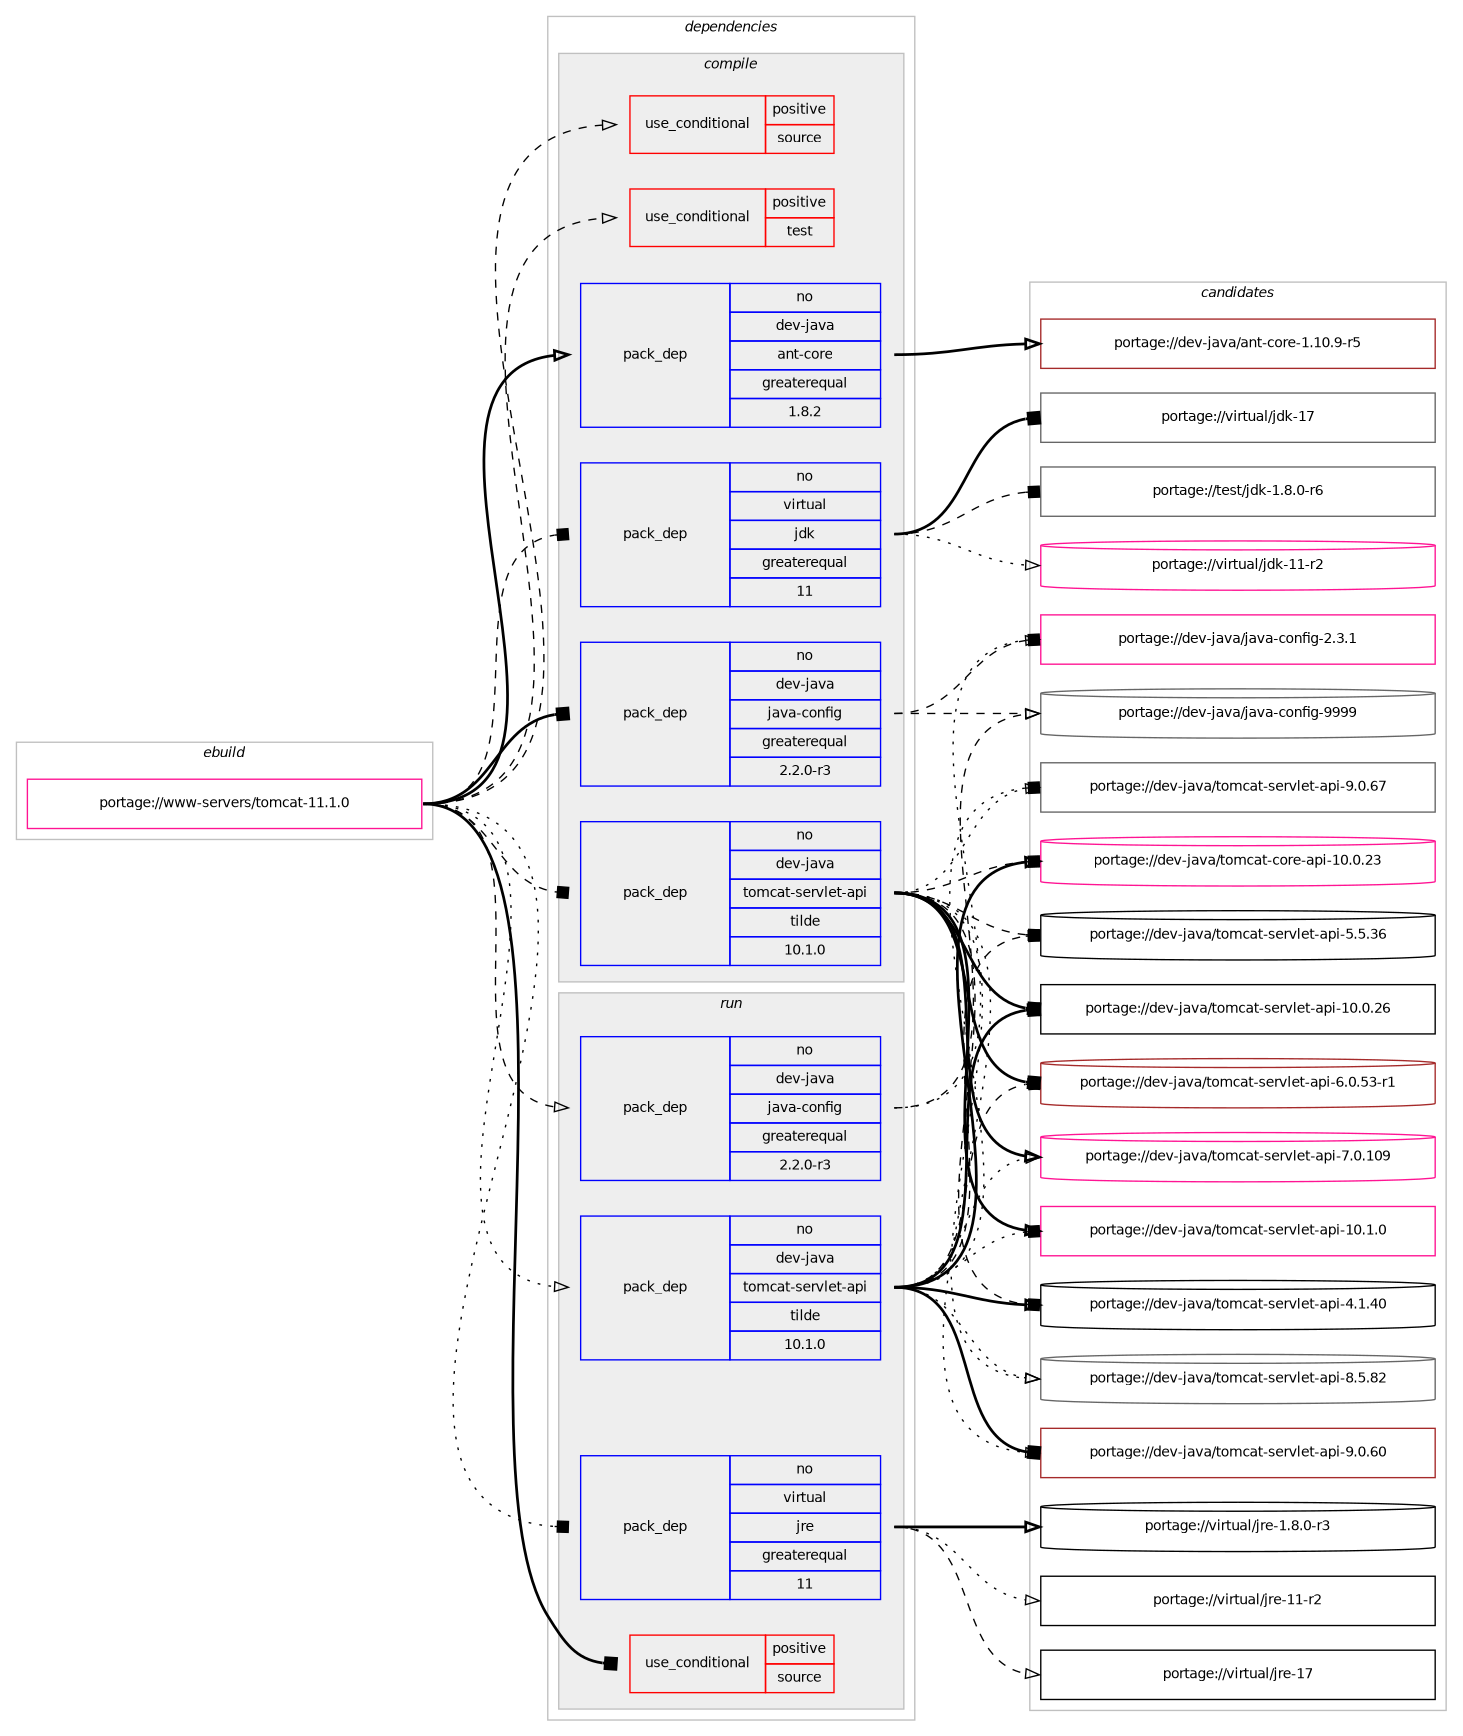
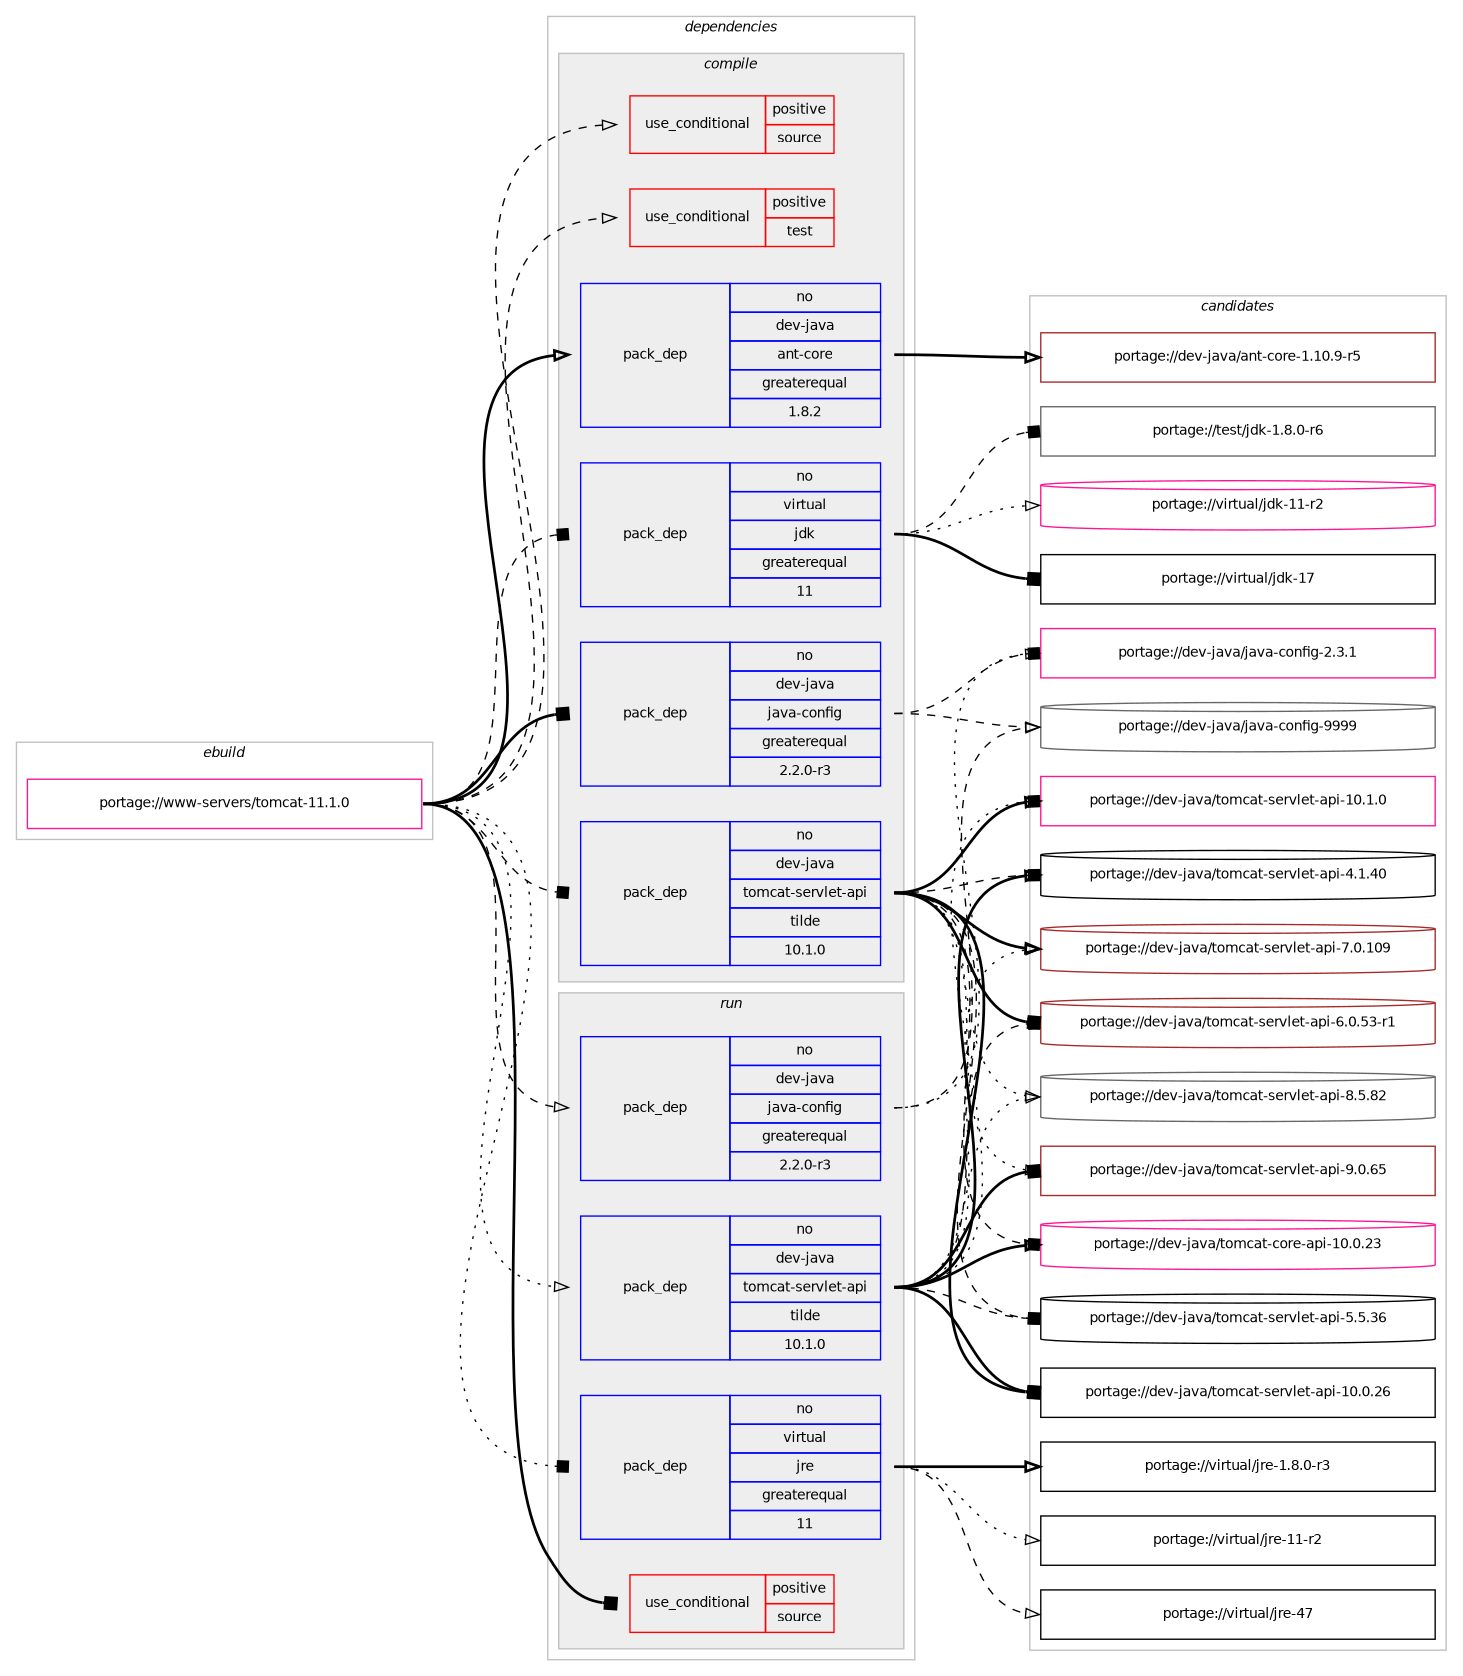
node "portage://virtual/jdk-17": color gray40 -> black
node "portage://dev-java/tomcat-servlet-api-9.0.67": removed
node "portage://dev-java/tomcat-servlet-api-7.0.109": color deeppink -> brown
node "portage://dev-java/tomcat-servlet-api-9.0.60": label "portage://dev-java/tomcat-servlet-api-9.0.60" -> "portage://dev-java/tomcat-servlet-api-9.0.65"
node "portage://virtual/jre-1.8.0-r3": shape cylinder -> box
node "portage://virtual/jre-17": label "portage://virtual/jre-17" -> "portage://virtual/jre-47"
